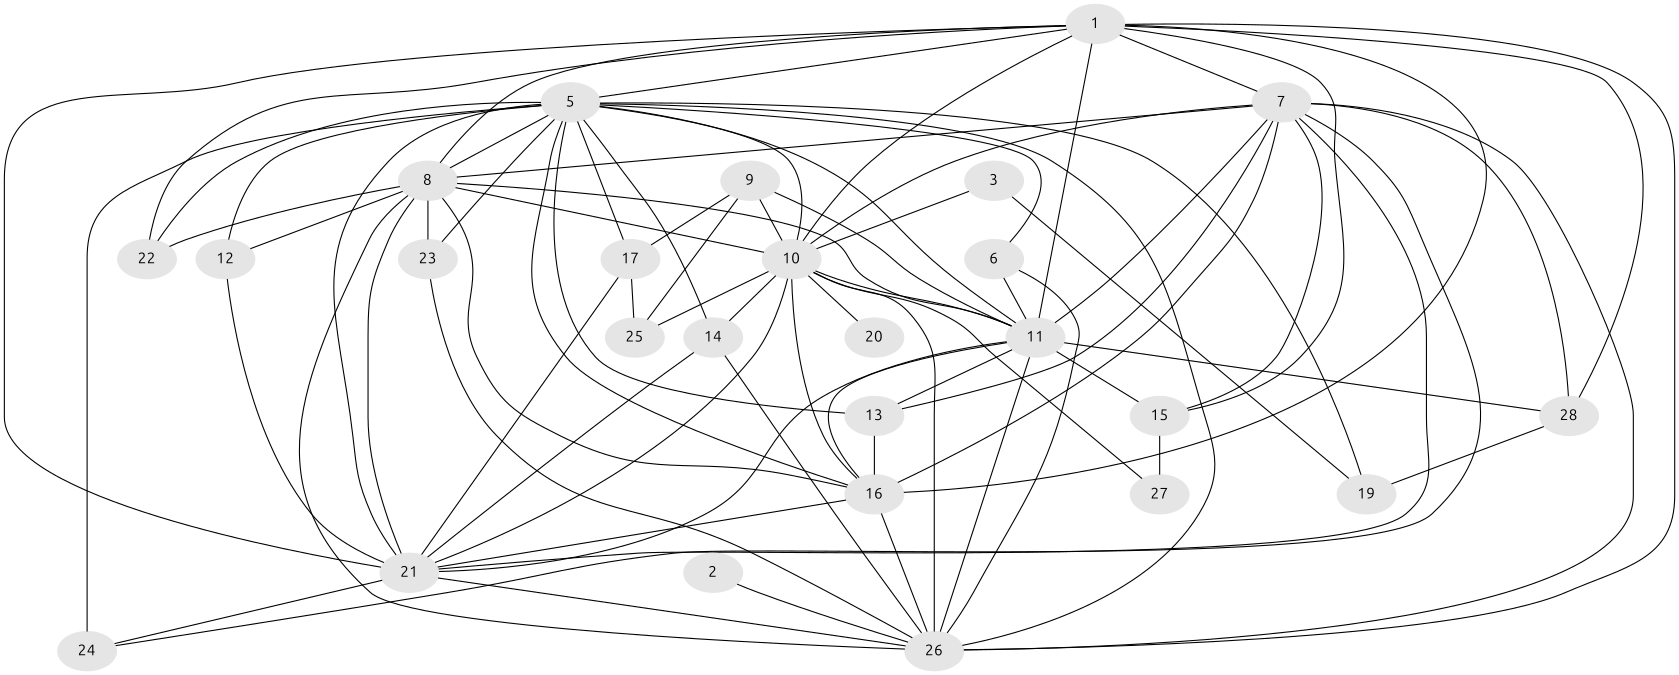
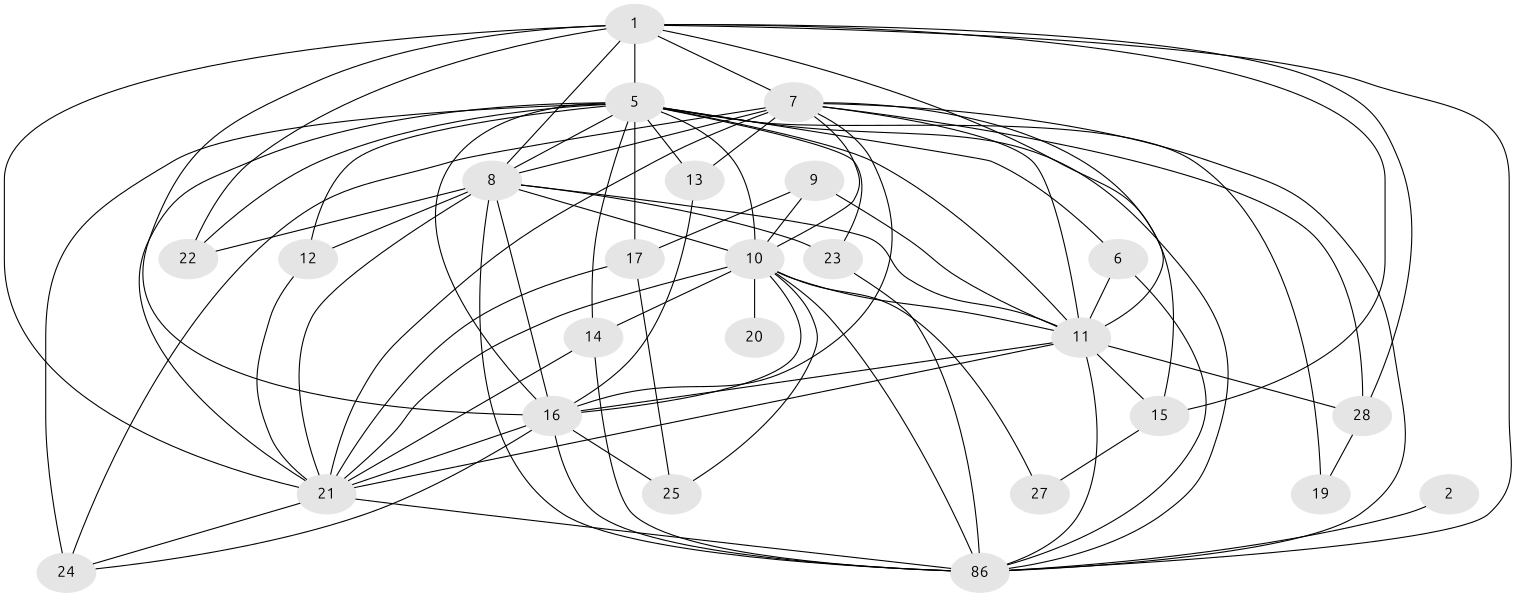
edge "1" -- "10": removed
node "3": removed
edge "9" -- "25": now "16" -- "25"
edge "11" -- "13": removed
edge "16" -- "24": added
node "26": label "26" -> "86"
